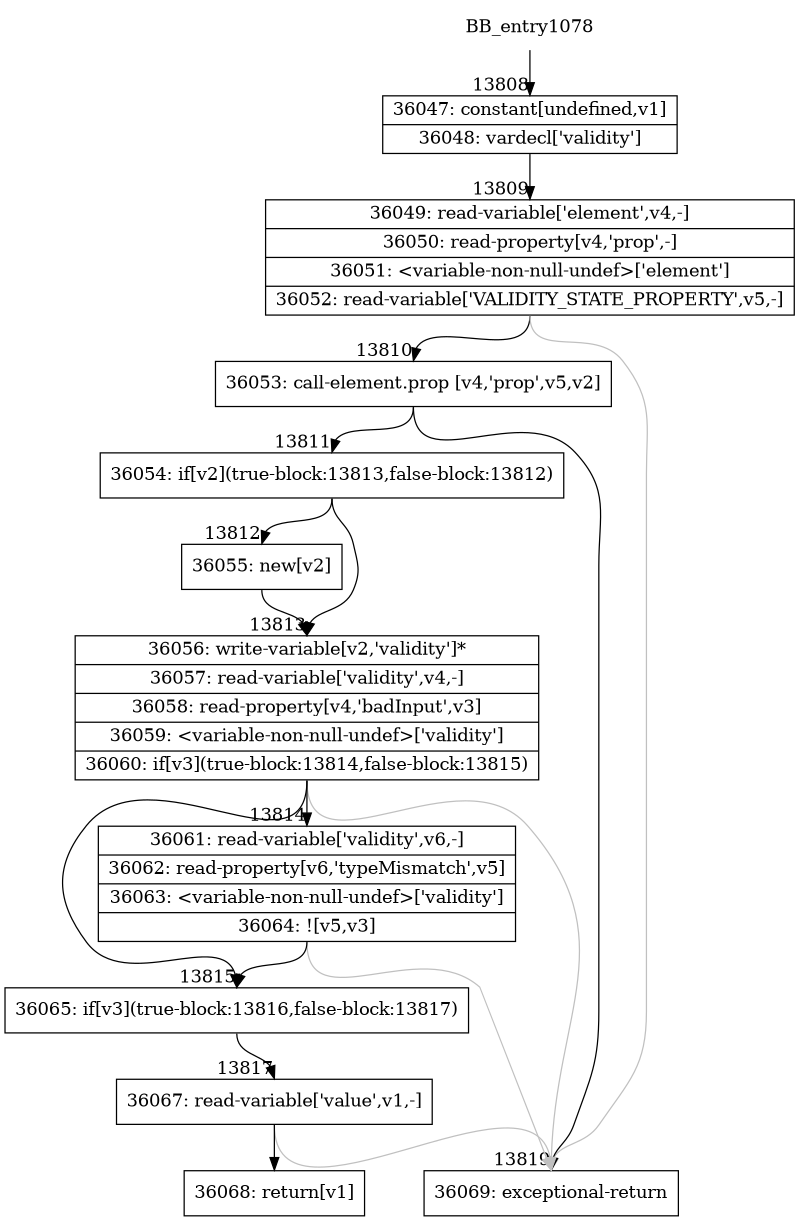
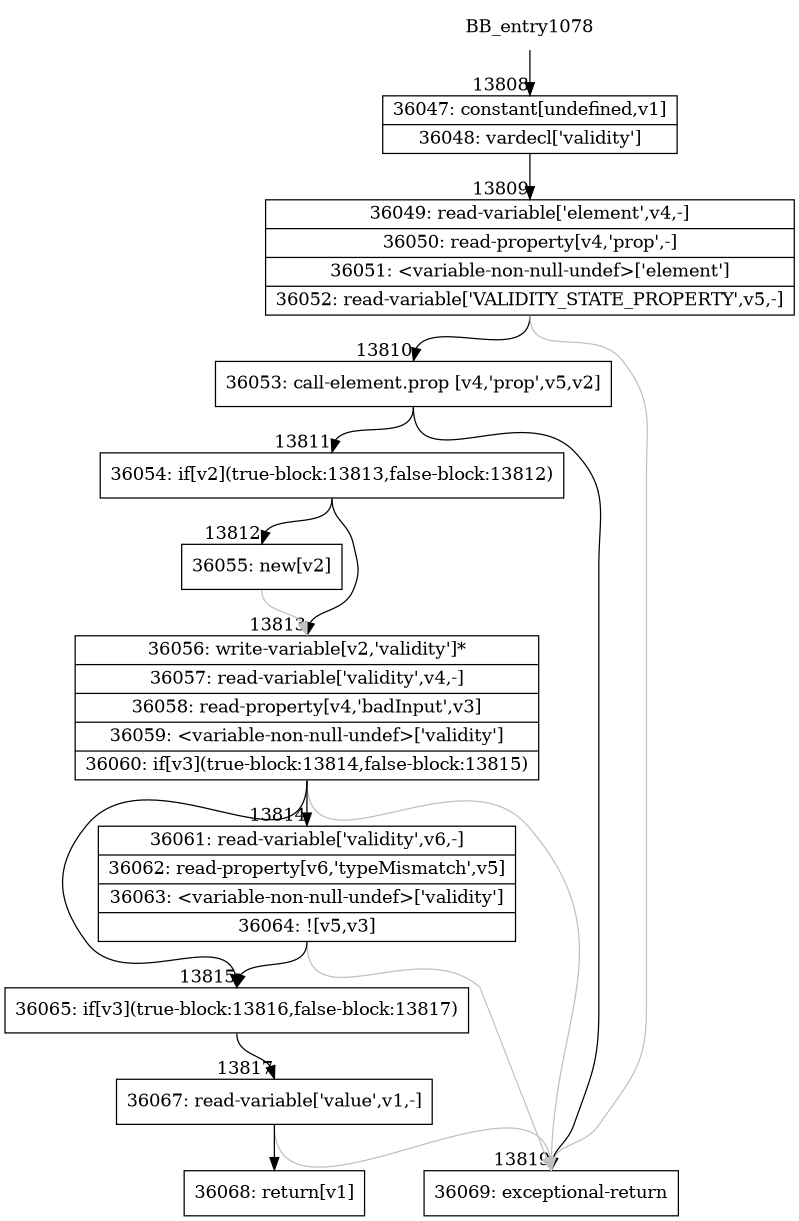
edge "36055: new[v2]" -> "36056: write-variable[v2,'validity']*": color black -> gray
